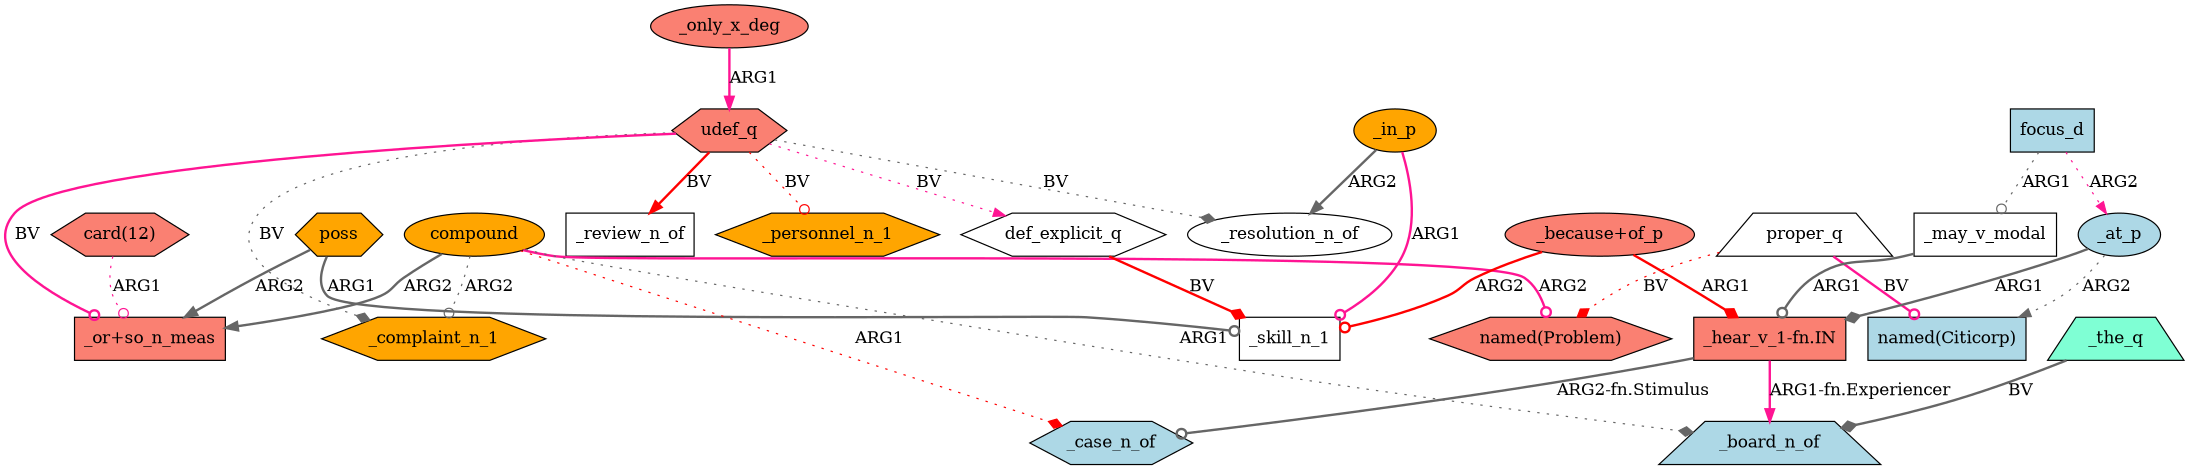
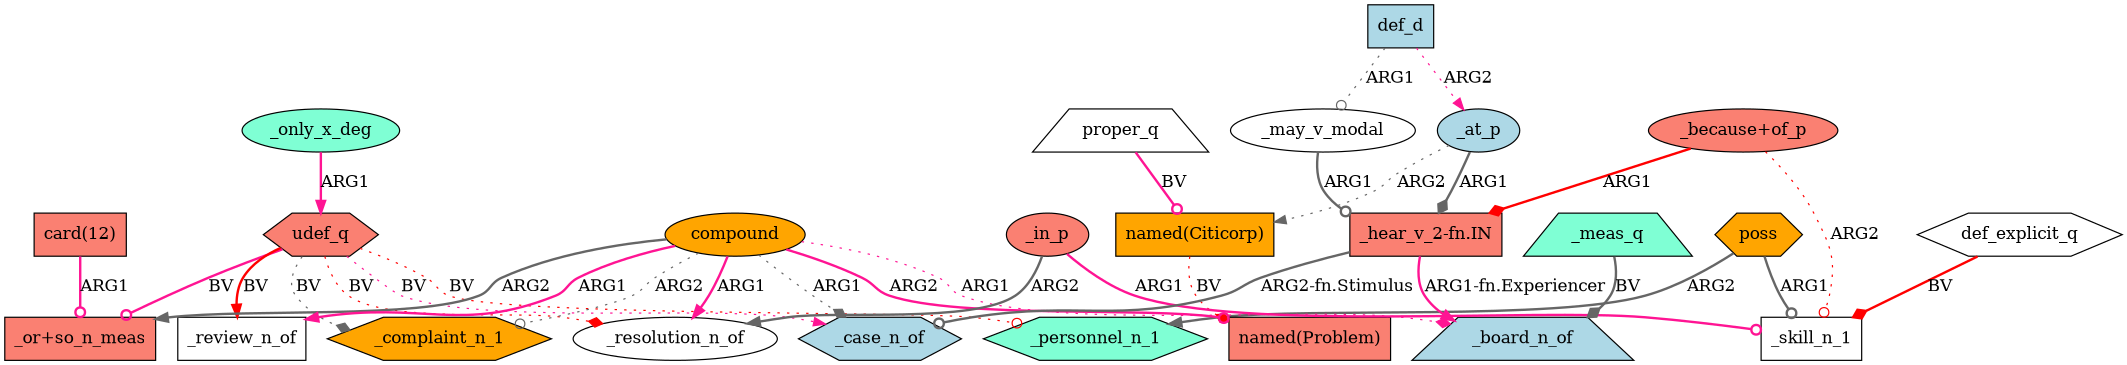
node "_only_x_deg": fillcolor salmon -> aquamarine
node "_in_p": fillcolor orange -> salmon
node "focus_d": label "focus_d" -> "def_d"
edge "udef_q" -> "def_explicit_q": now "udef_q" -> "_case_n_of"
edge "udef_q" -> "_resolution_n_of": color gray40 -> red
node "card(12)": shape hexagon -> box
node "_personnel_n_1": fillcolor orange -> aquamarine
node "_may_v_modal": shape box -> ellipse
edge "proper_q" -> "named(Problem)": now "named(Citicorp)" -> "named(Problem)"
edge "poss" -> "_or+so_n_meas": now "poss" -> "_personnel_n_1"
edge "compound" -> "_resolution_n_of": added, label "ARG1"
edge "card(12)" -> "_or+so_n_meas": style dotted -> bold
edge "_because+of_p" -> "_skill_n_1": style bold -> dotted
edge "compound" -> "_review_n_of": added, label "ARG1"
edge "compound" -> "_case_n_of": color red -> gray40
node "named(Problem)": shape hexagon -> box
node "_hear_v_1-fn.IN": label "_hear_v_1-fn.IN" -> "_hear_v_2-fn.IN"
node "named(Citicorp)": fillcolor lightblue -> orange
node "_the_q": label "_the_q" -> "_meas_q"
edge "compound" -> "_board_n_of": color gray40 -> deeppink
